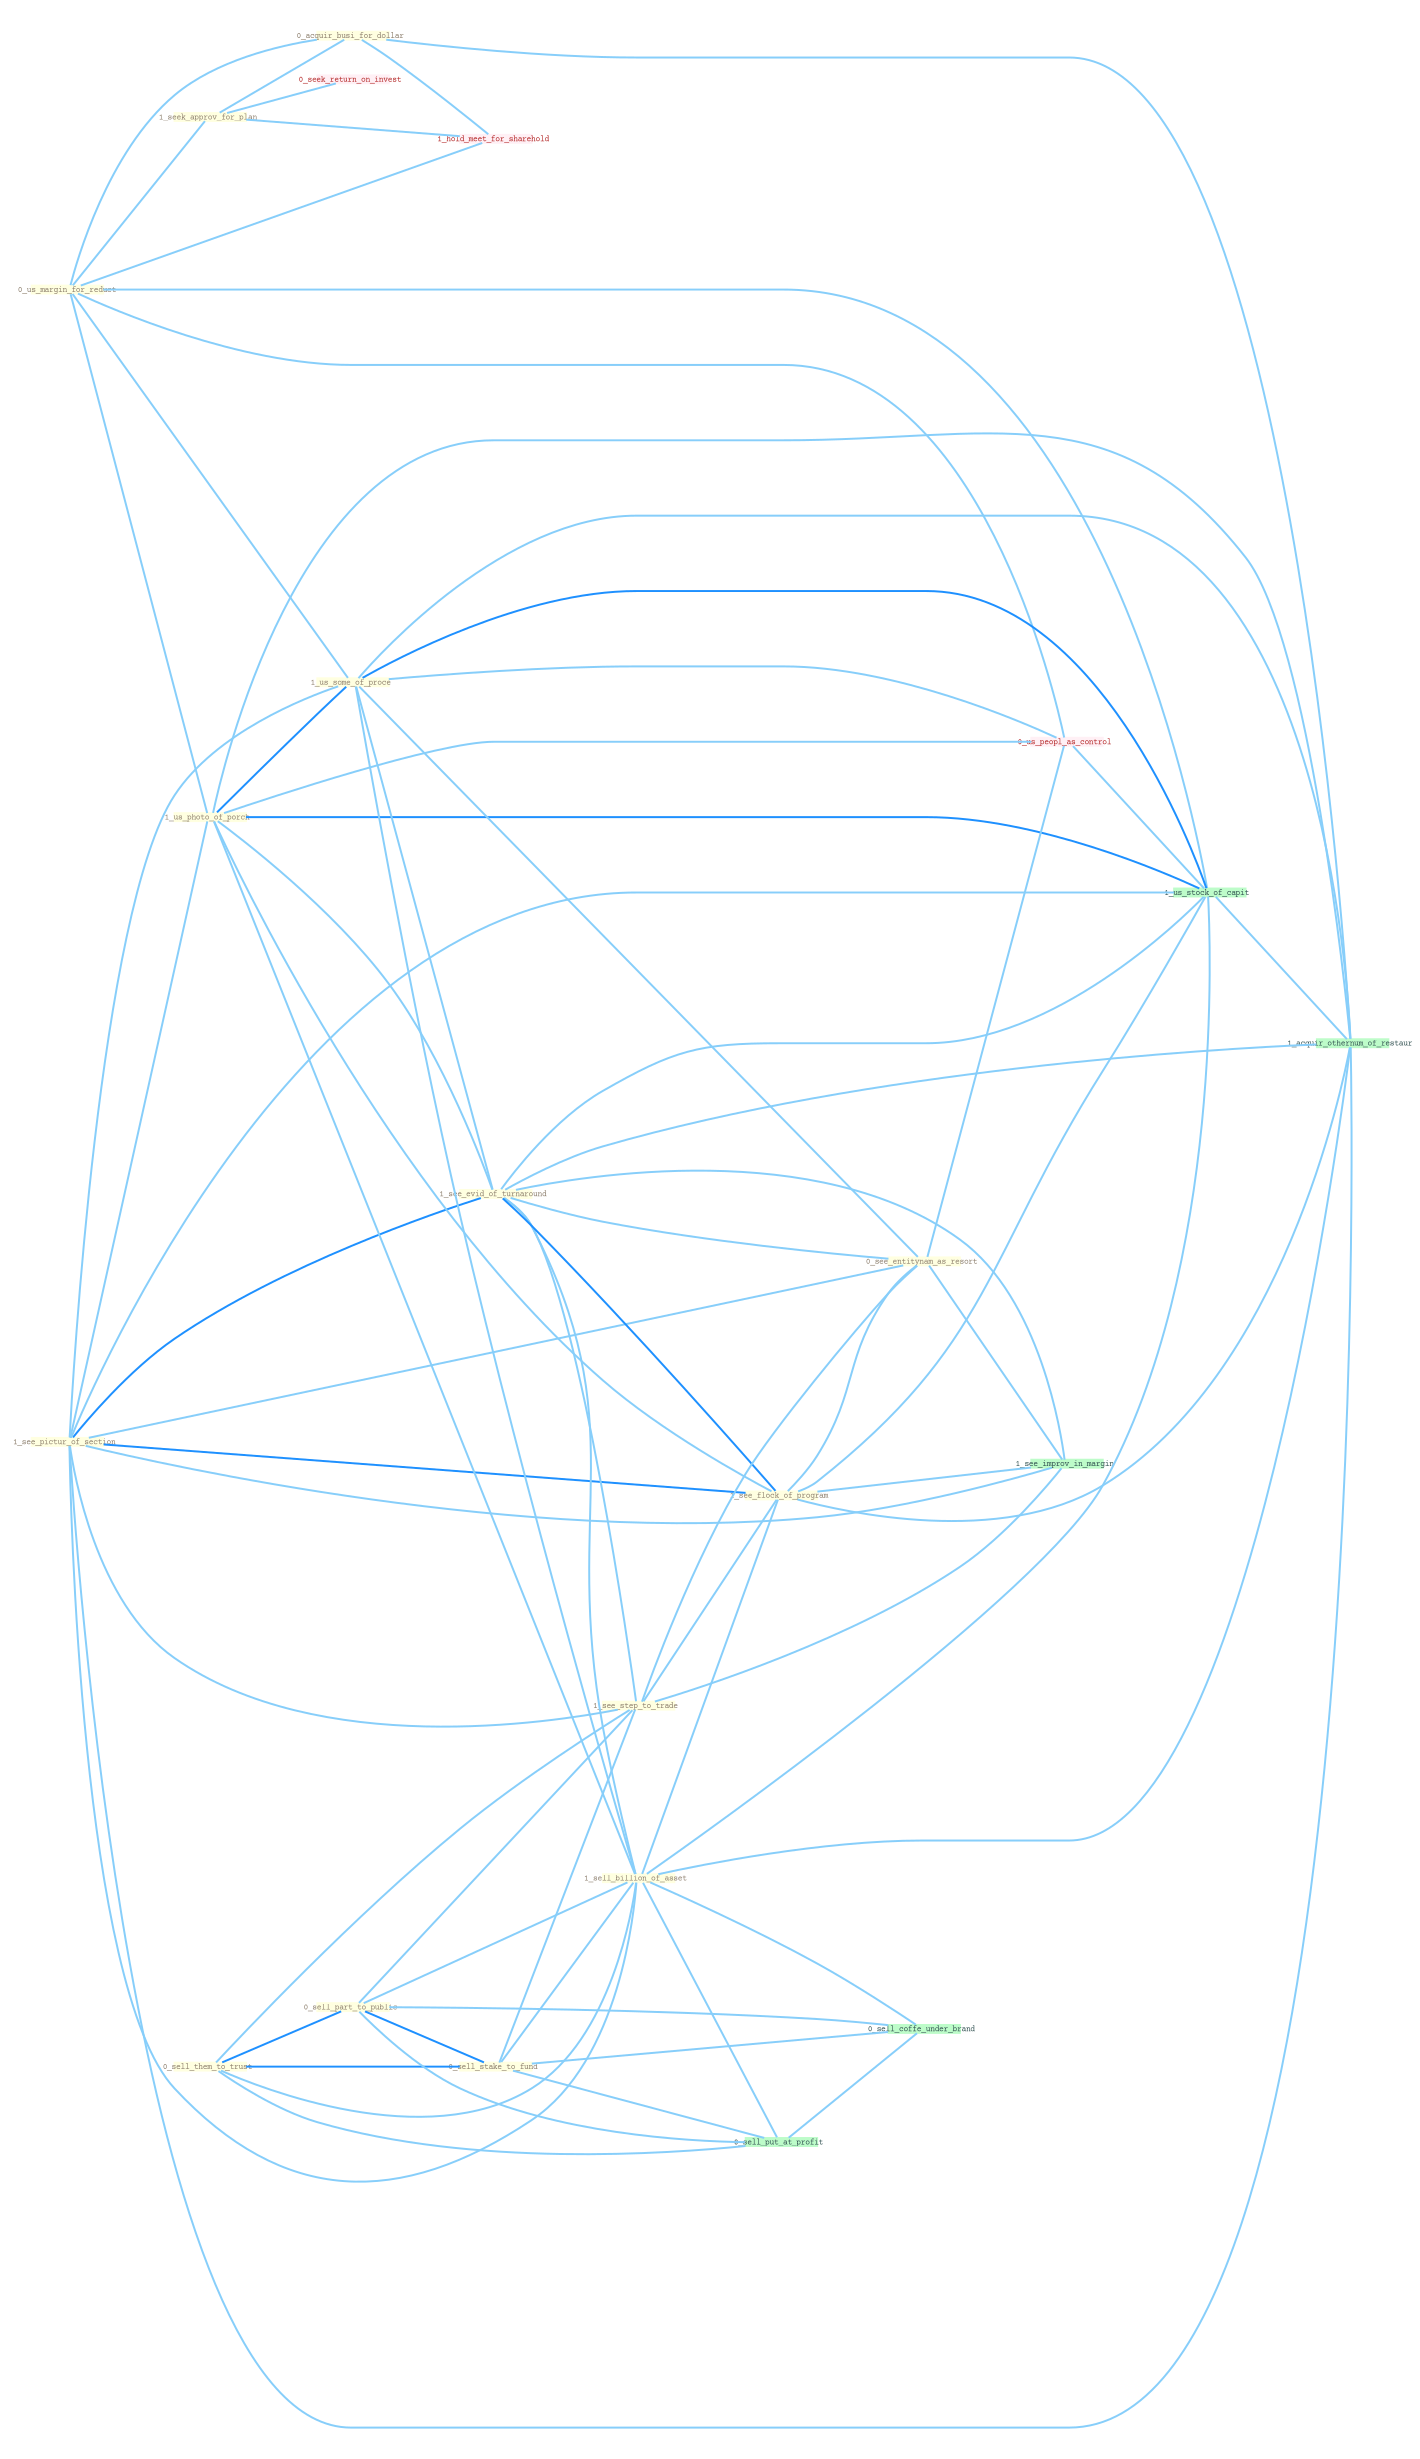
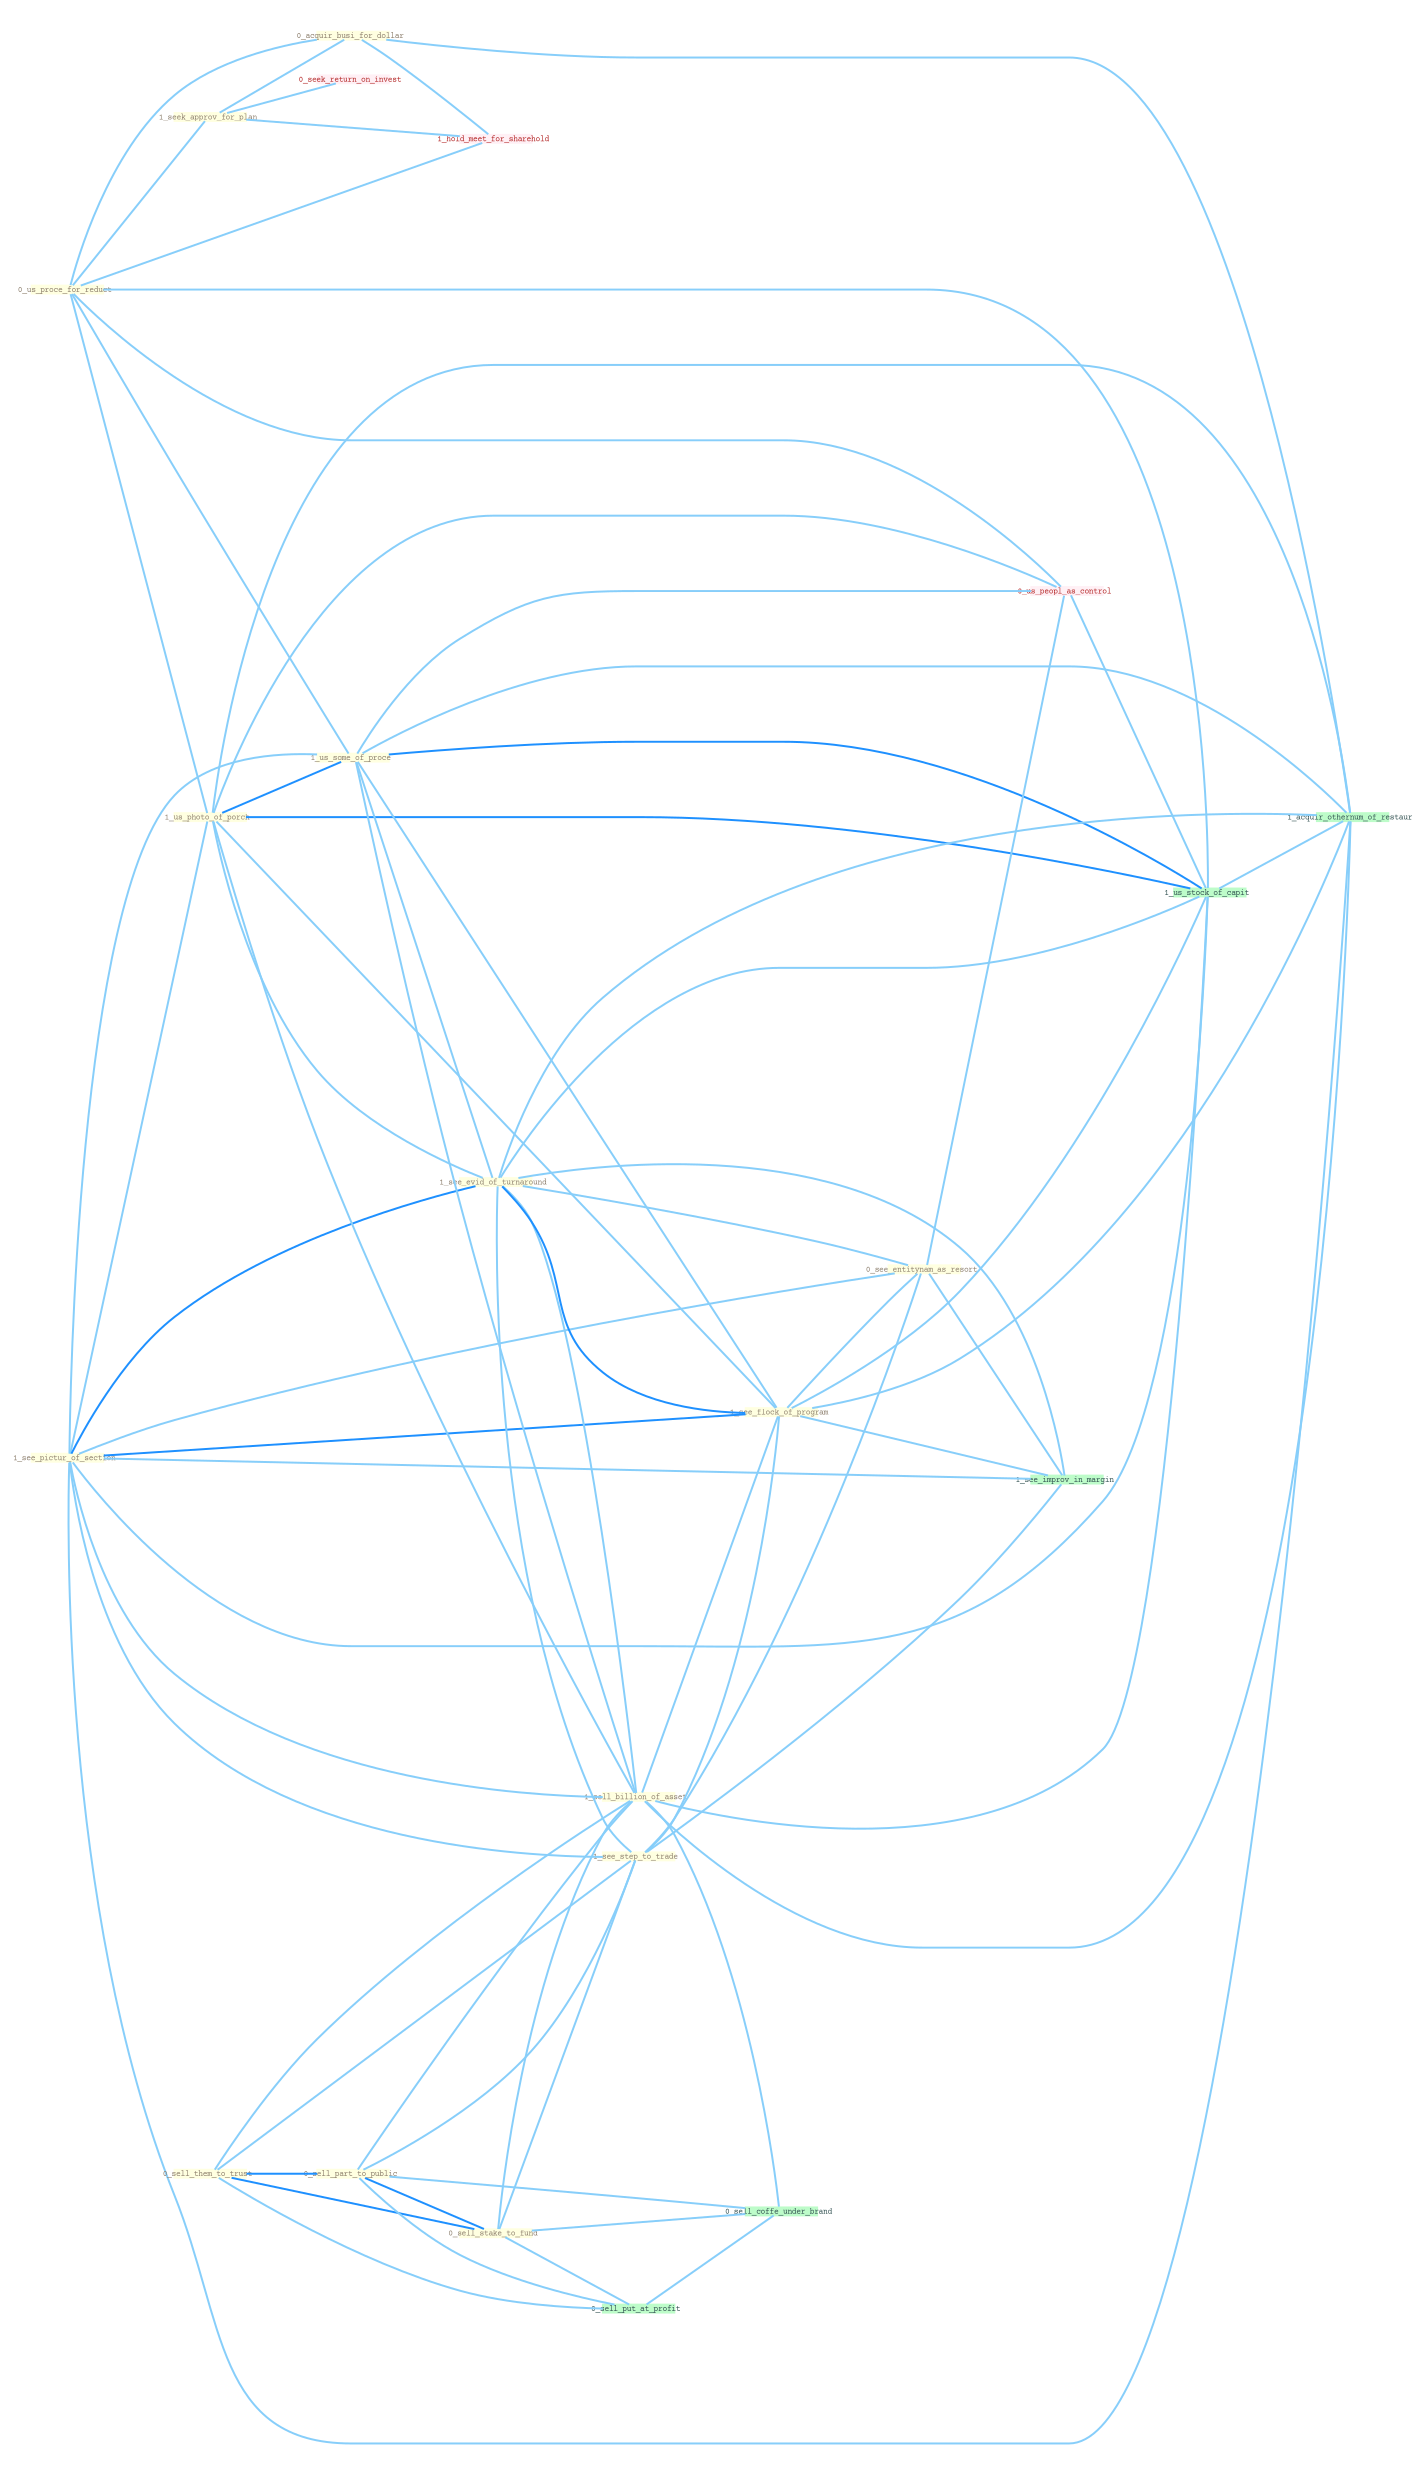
node "0_us_margin_for_reduct": label "0_us_margin_for_reduct" -> "0_us_proce_for_reduct"
edge "1_us_some_of_proce" -- "0_see_entitynam_as_resort": now "1_us_some_of_proce" -- "1_see_flock_of_program"
edge "1_sell_billion_of_asset" -- "0_sell_put_at_profit": removed
